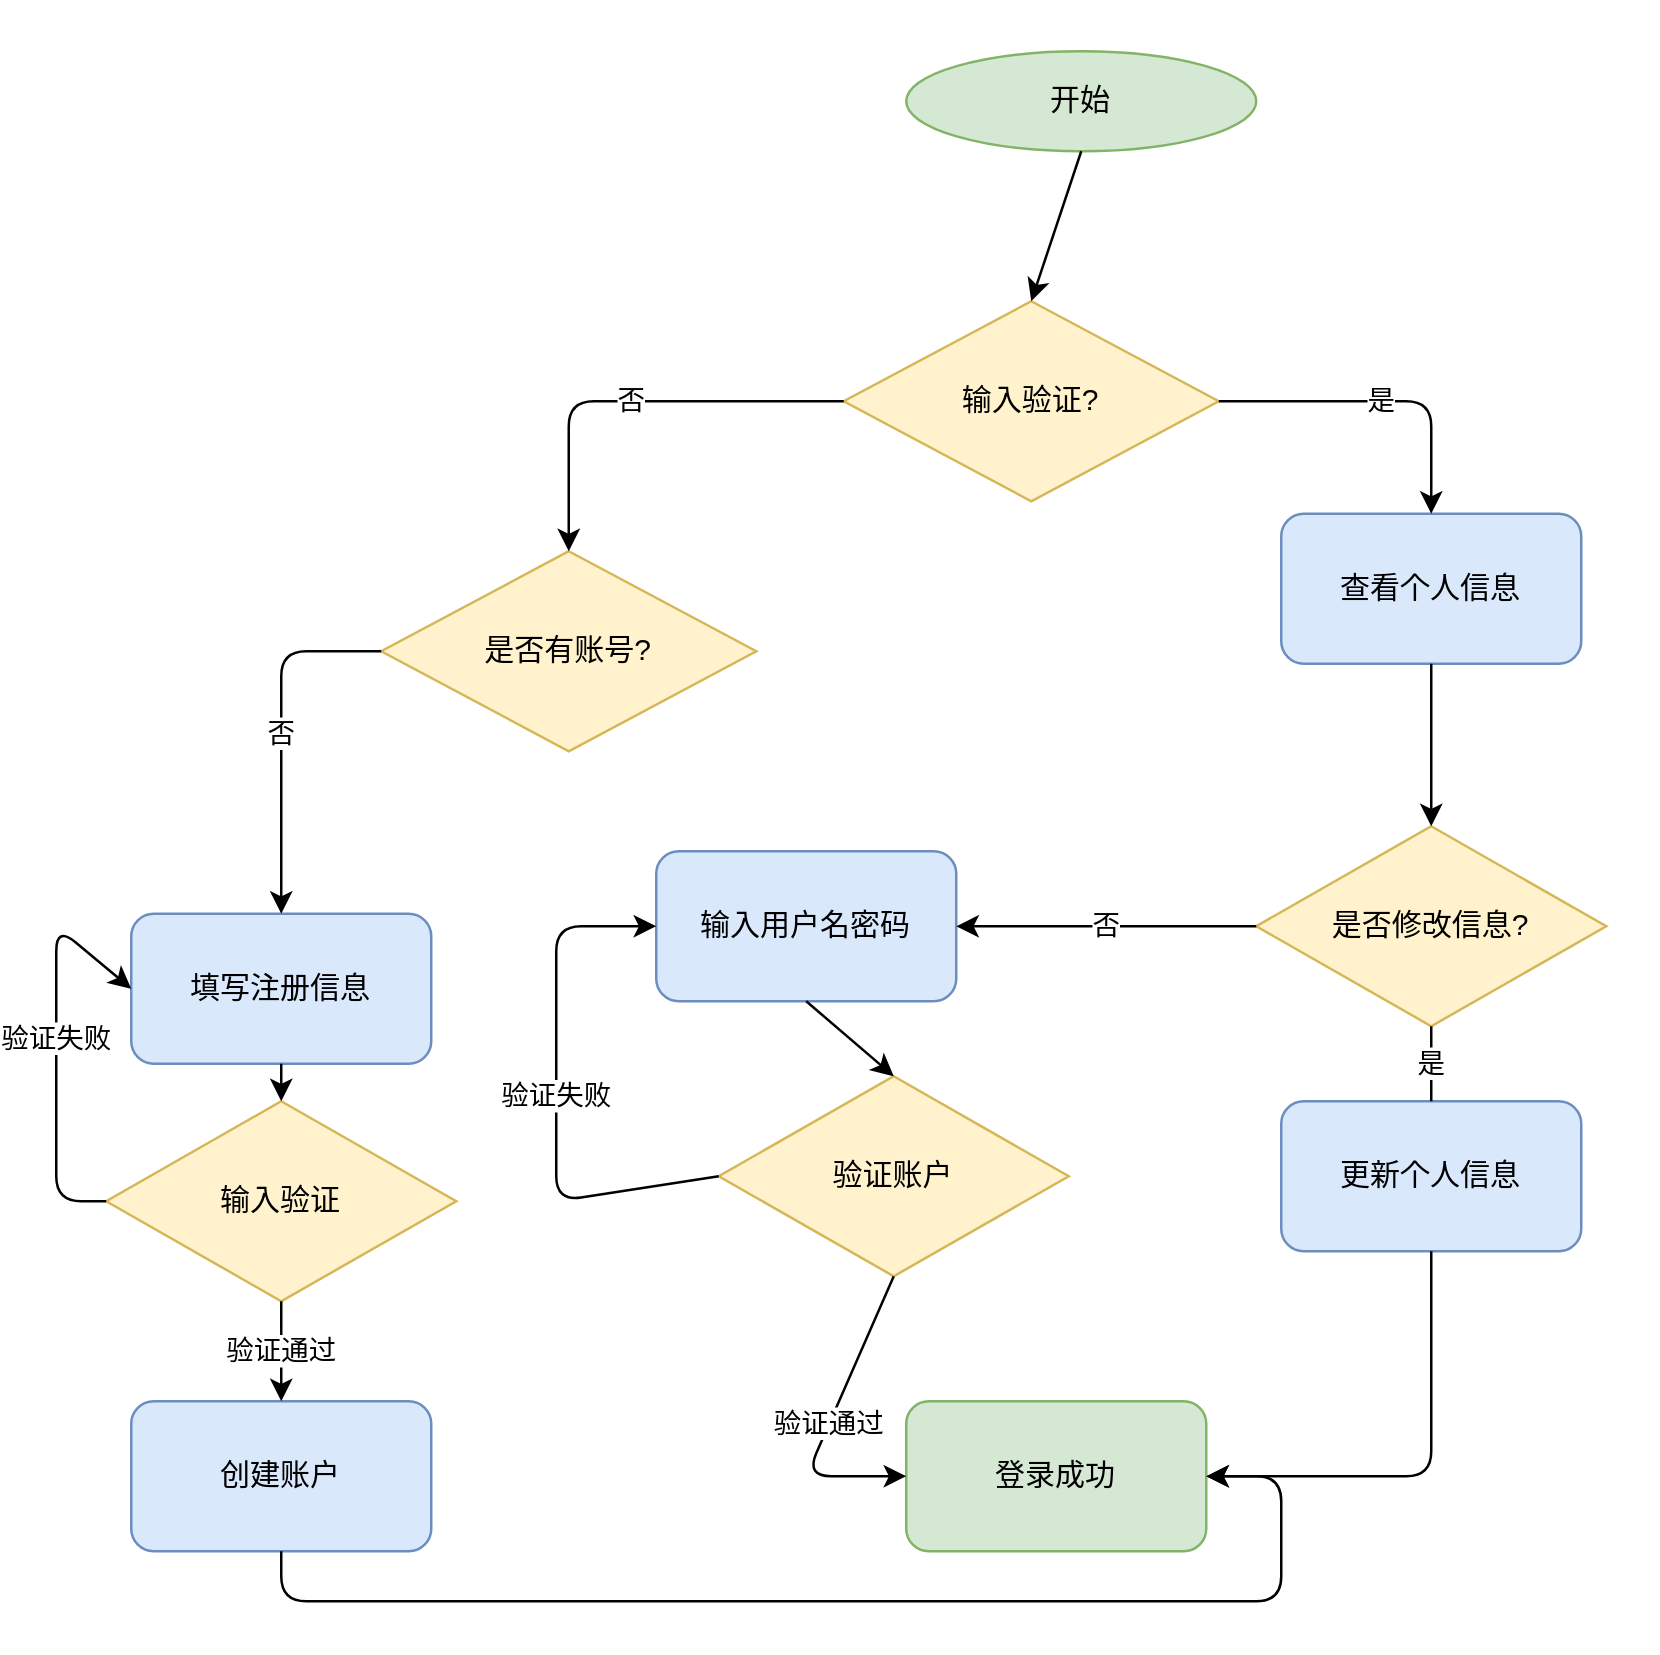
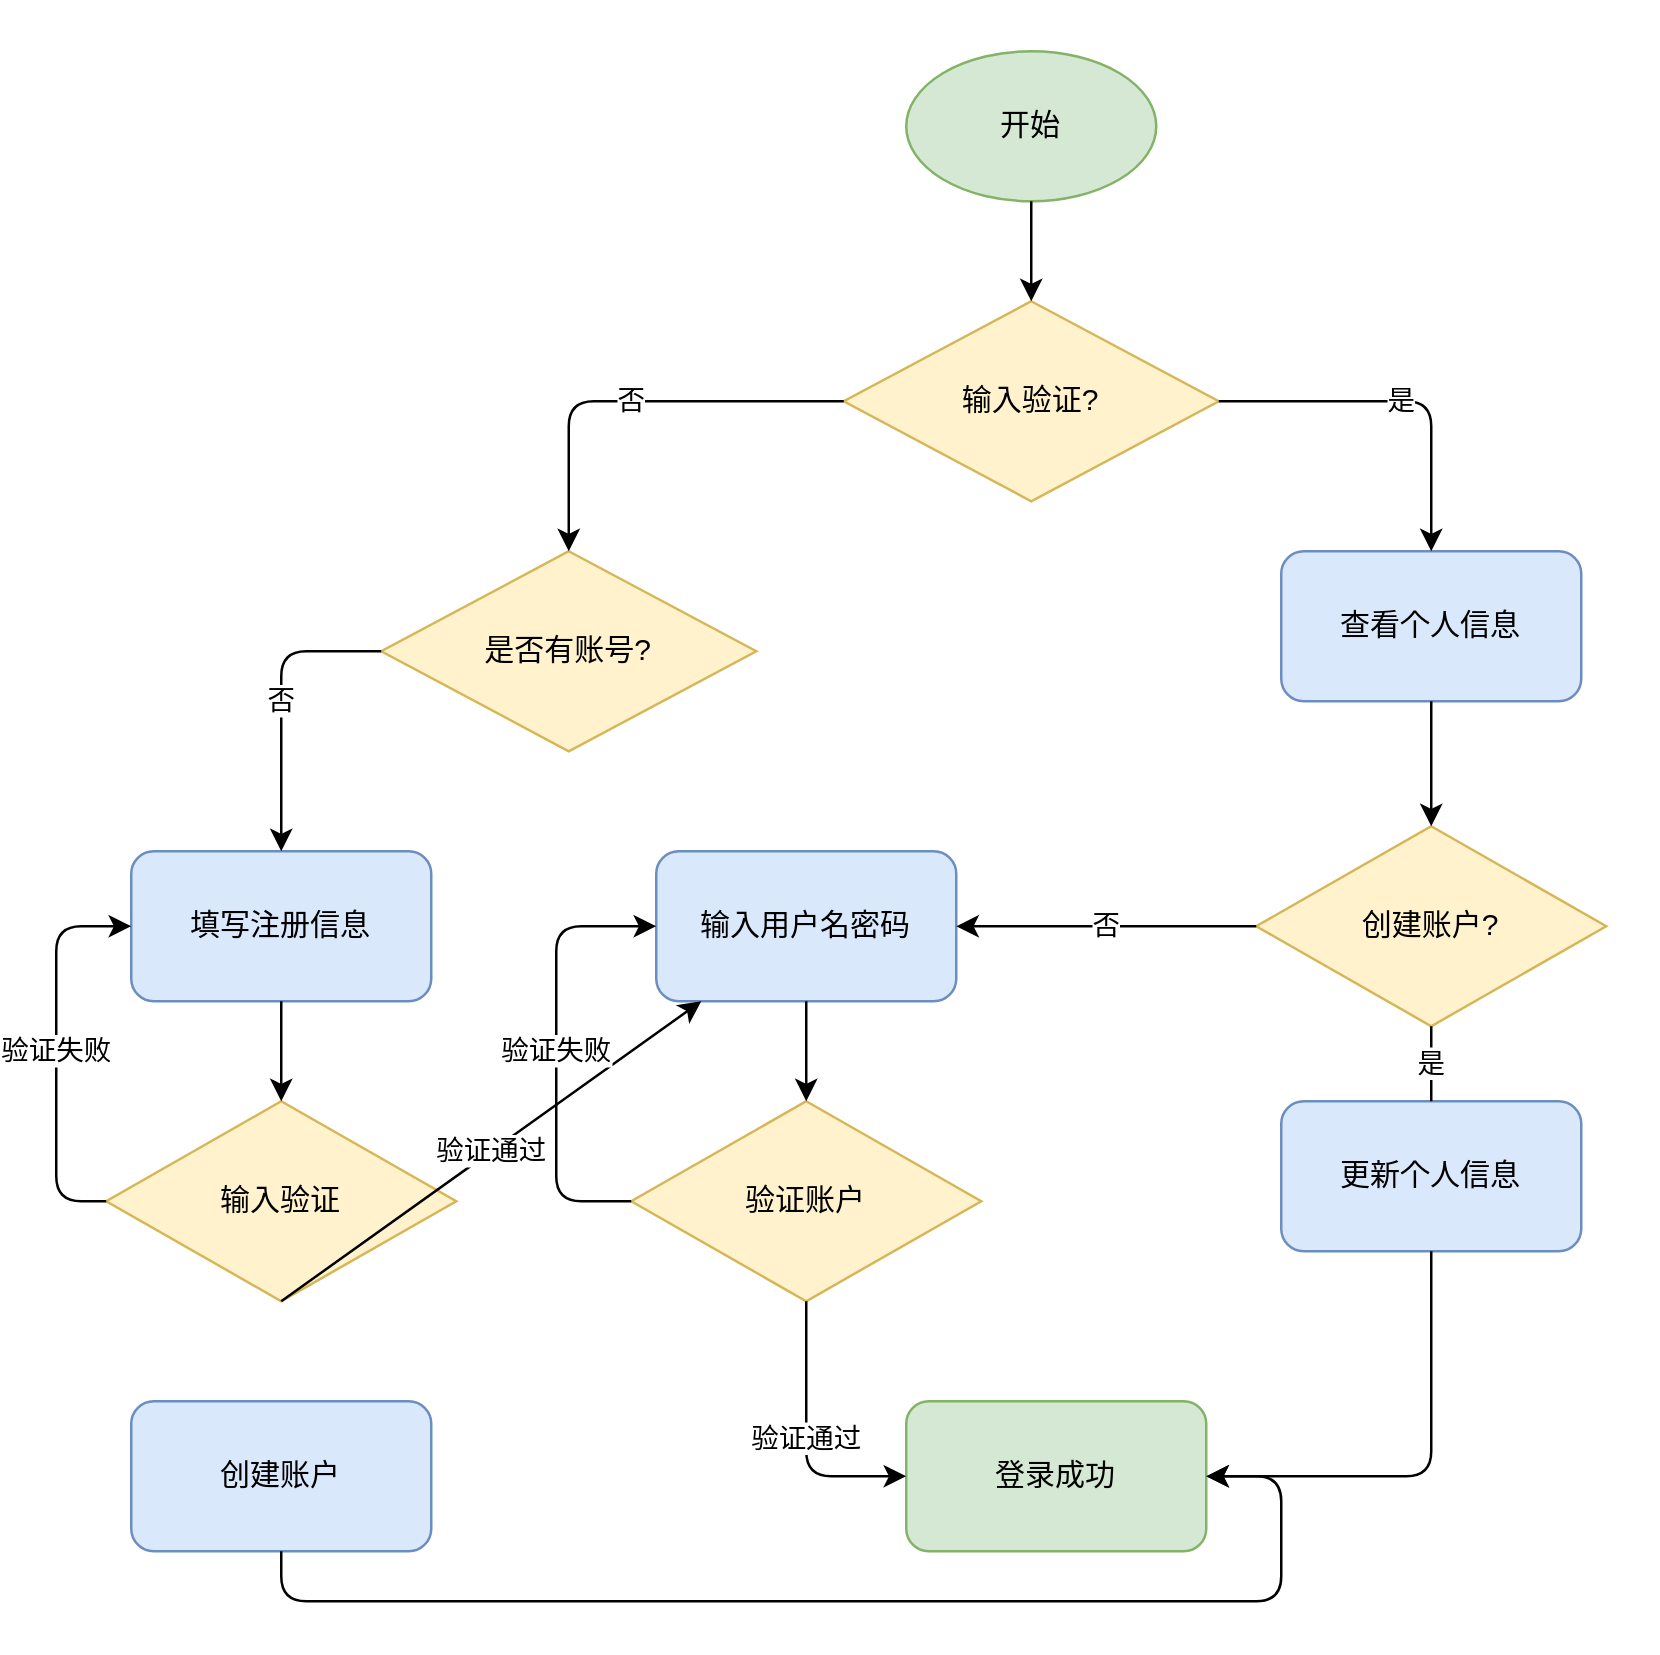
node "开始": size 350x100 -> 250x150
node "查看个人信息": moved (1431, 589) -> (1431, 626)
node "是否修改信息?": label "是否修改信息?" -> "创建账户?"
node "填写注册信息": moved (281, 989) -> (281, 926)
node "验证账户": moved (894, 1176) -> (806, 1201)
edge "输入验证" -> "创建账户": now "输入验证" -> "输入用户名密码"
